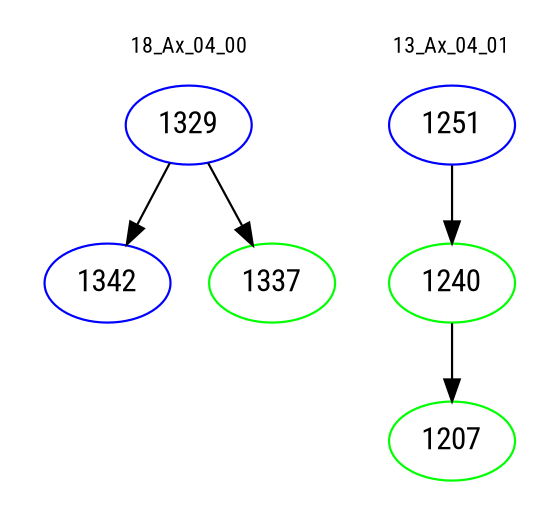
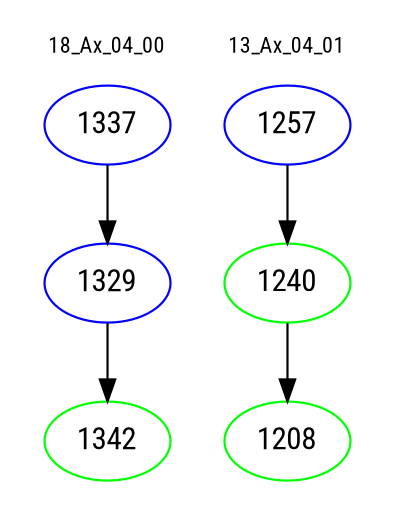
node "1251": label "1251" -> "1257"
edge "1329" -> "1337": reversed
node "1342": color blue -> green
node "1337": color green -> blue
node "1207": label "1207" -> "1208"
